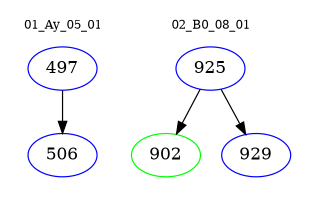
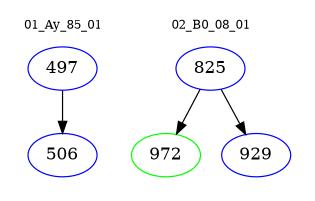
cluster "01_Ay_05_01": label "01_Ay_05_01" -> "01_Ay_85_01"
node "925": label "925" -> "825"
node "902": label "902" -> "972"
